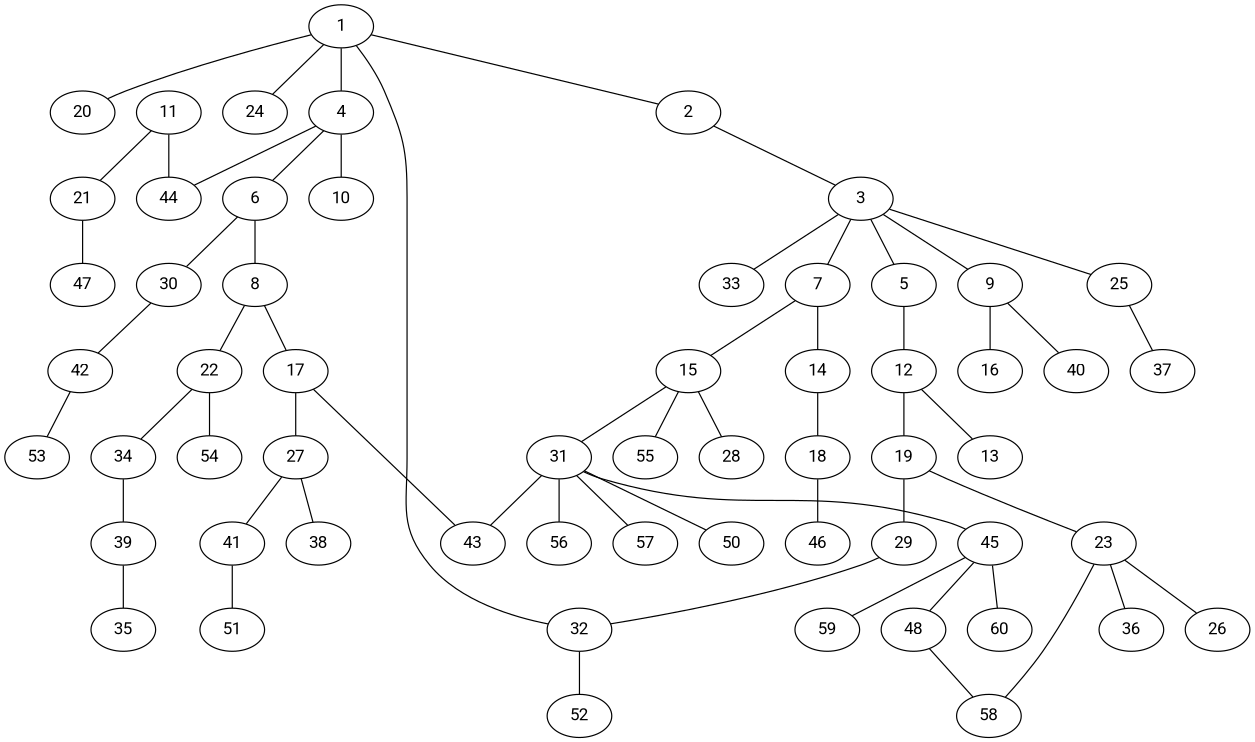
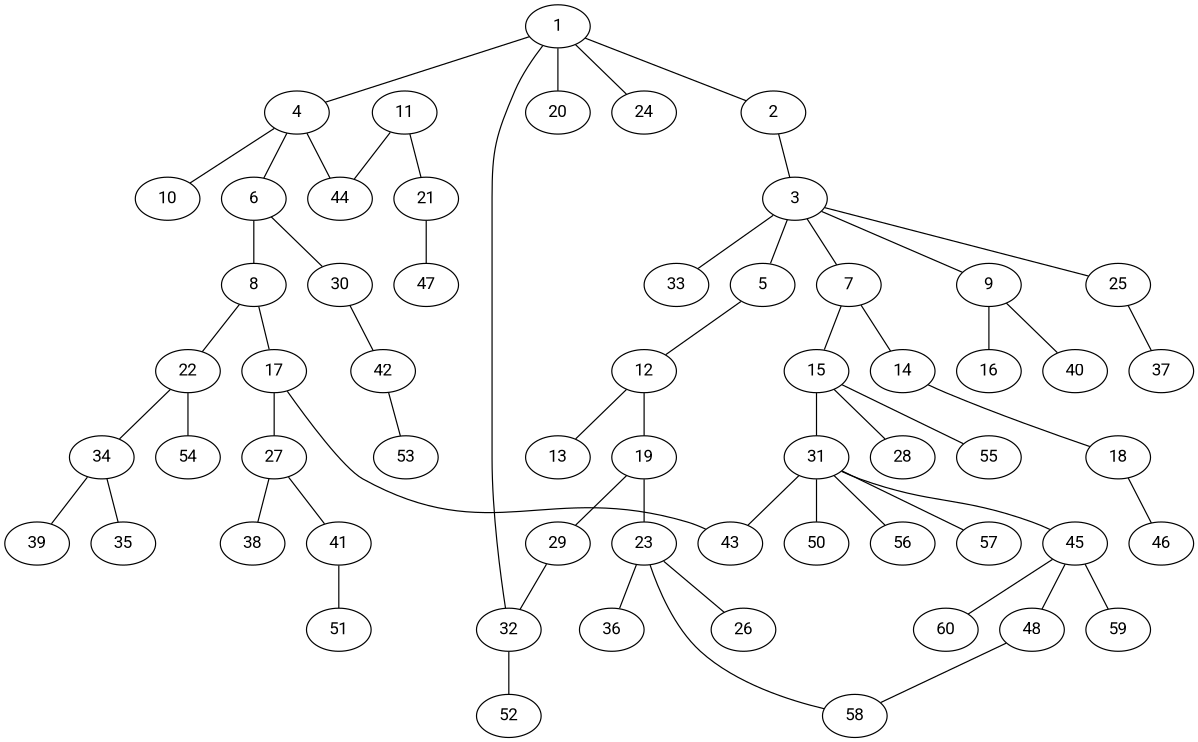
edge "39" -- "35": now "34" -- "35"
